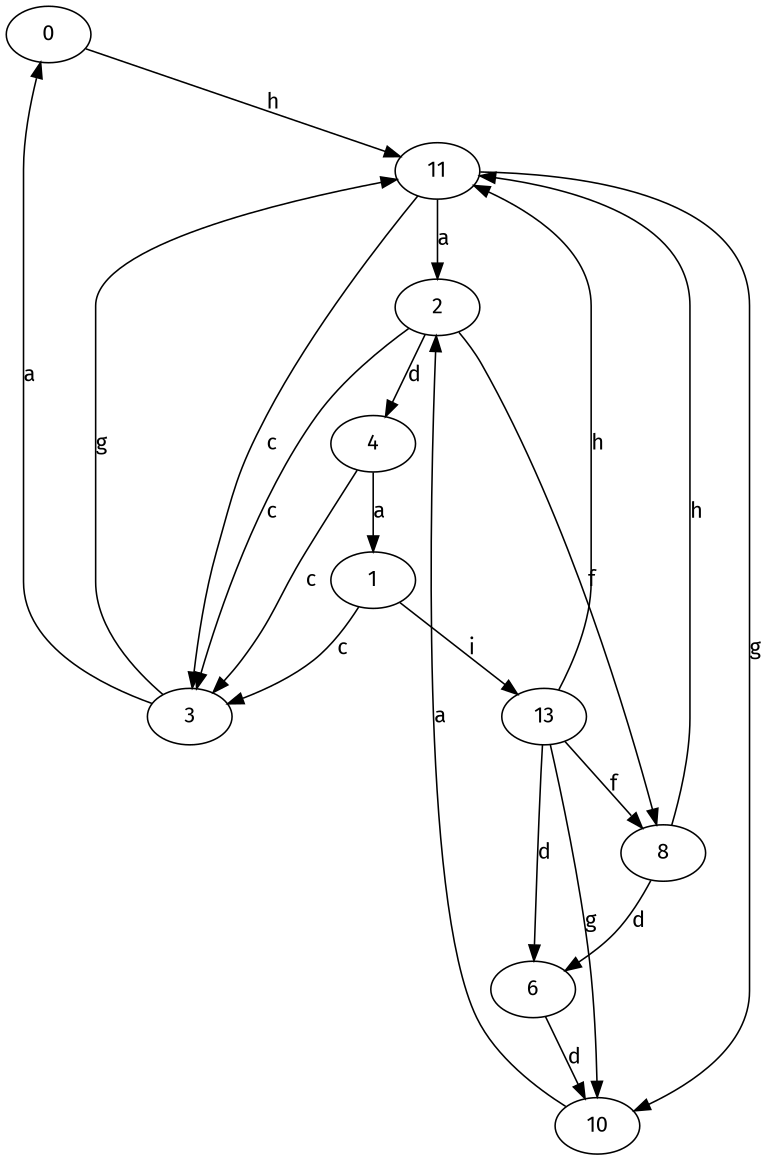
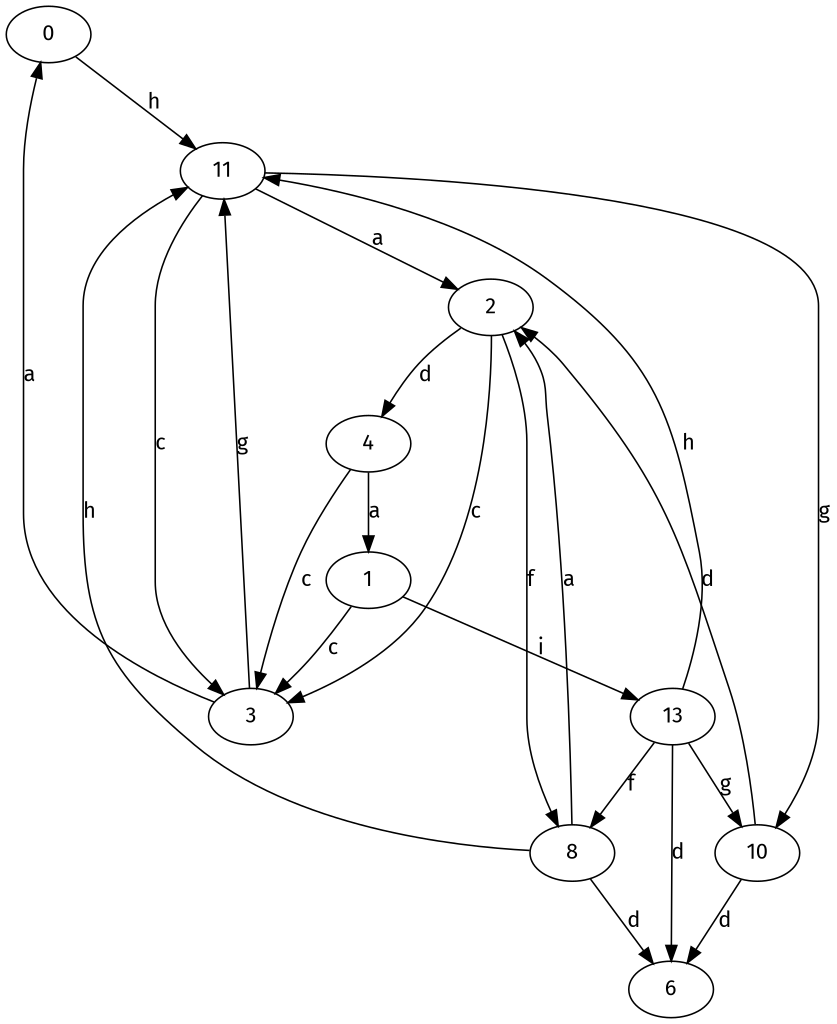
edge "8" -> "2": added, label "a"
edge "10" -> "2": label "a" -> "d"
edge "6" -> "10": reversed
